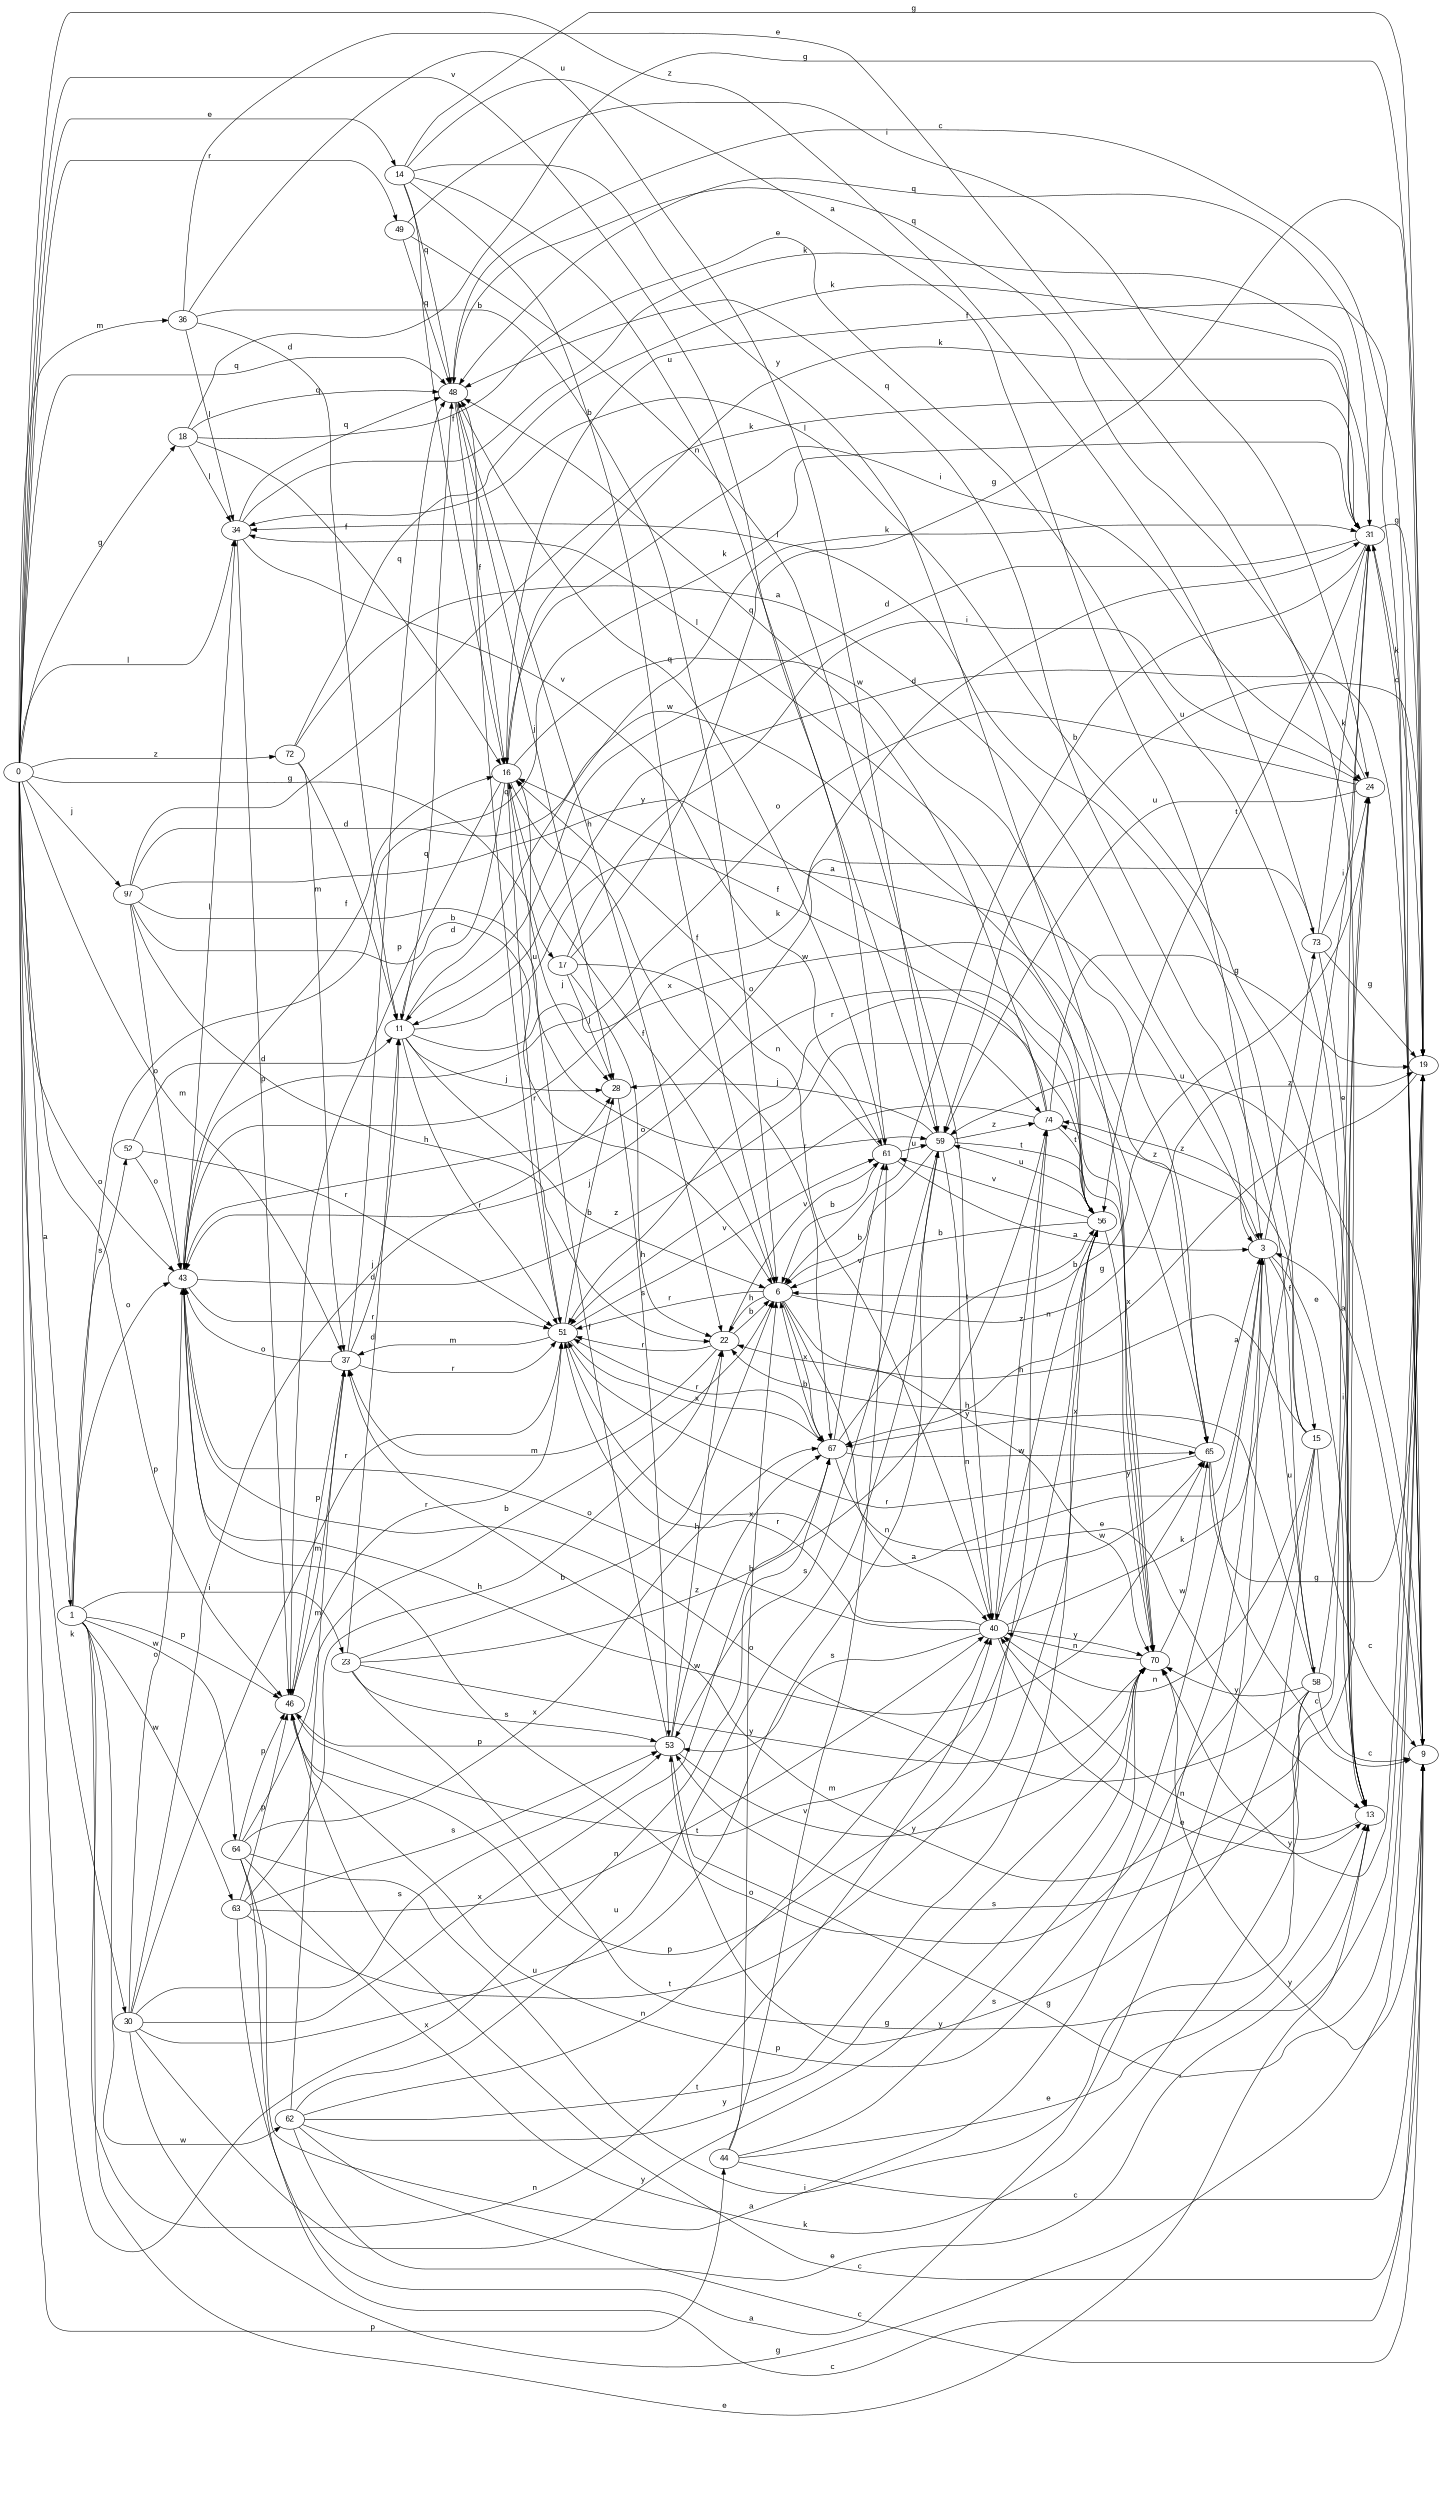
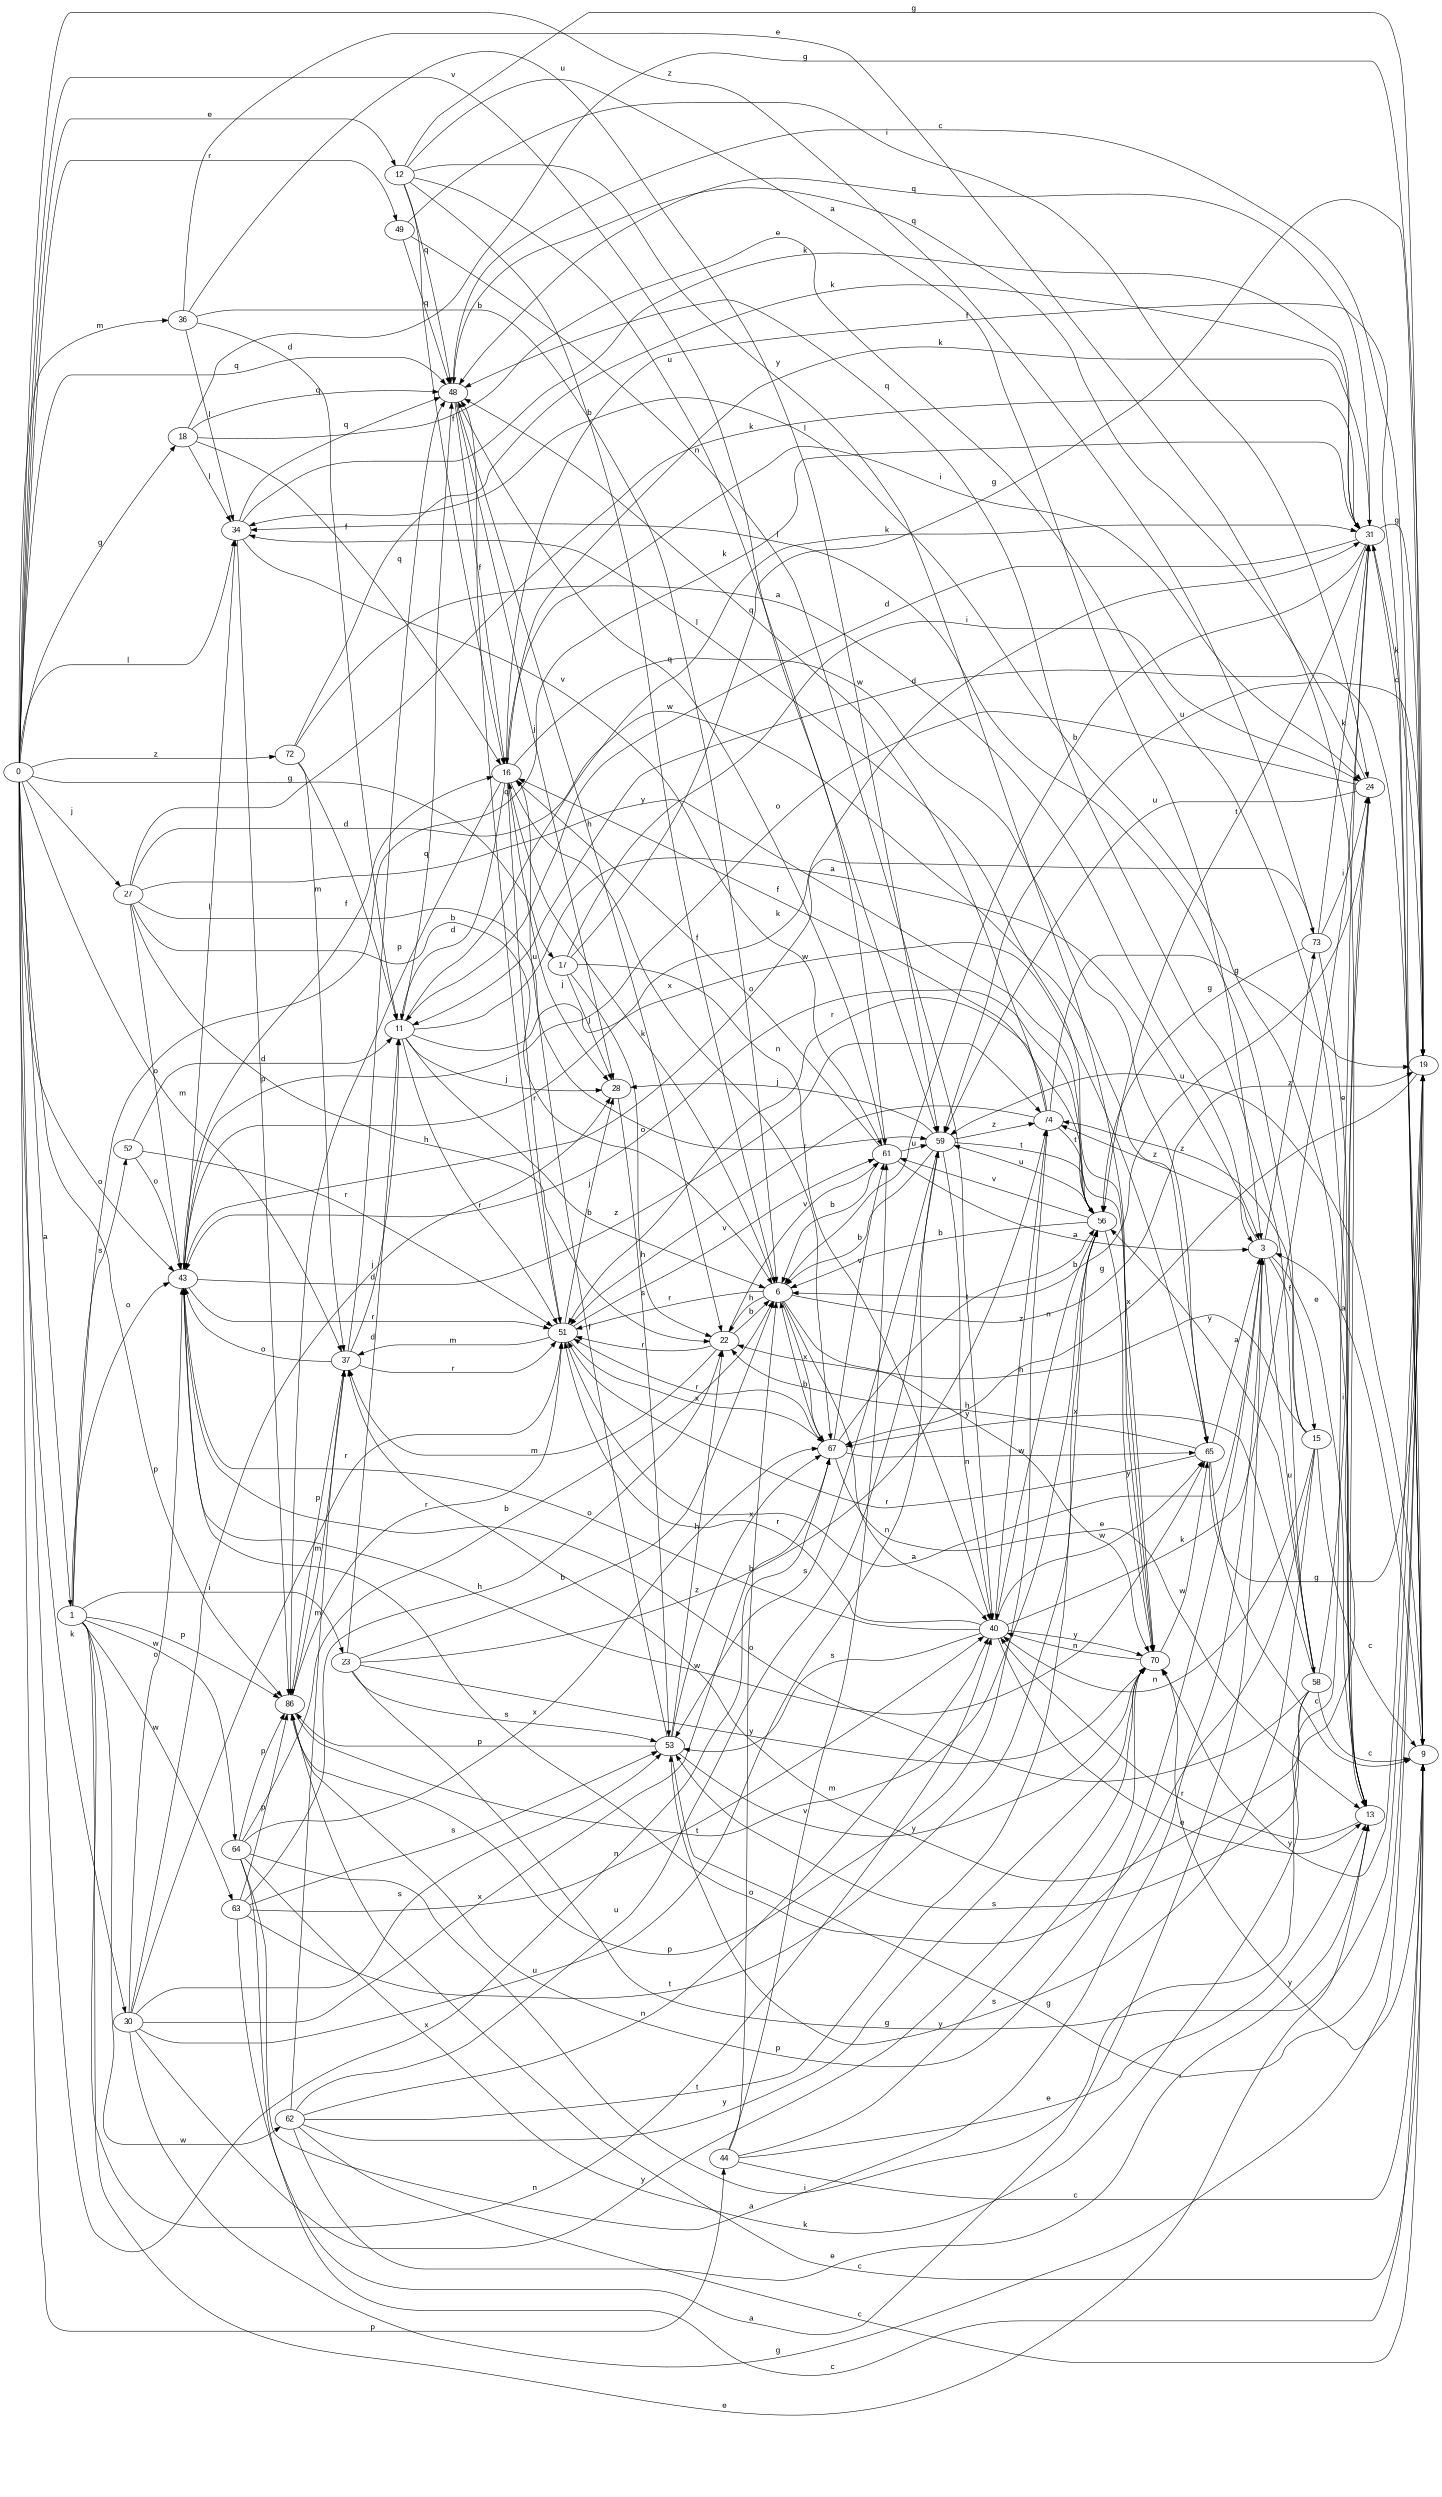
node "14": label "14" -> "12"
node "97": label "97" -> "27"
edge "73" -> "19": now "73" -> "56"
edge "6" -> "16": label "f" -> "k"
edge "58" -> "70": now "58" -> "56"
node "46": label "46" -> "86"
edge "13" -> "40": label "n" -> "r"
